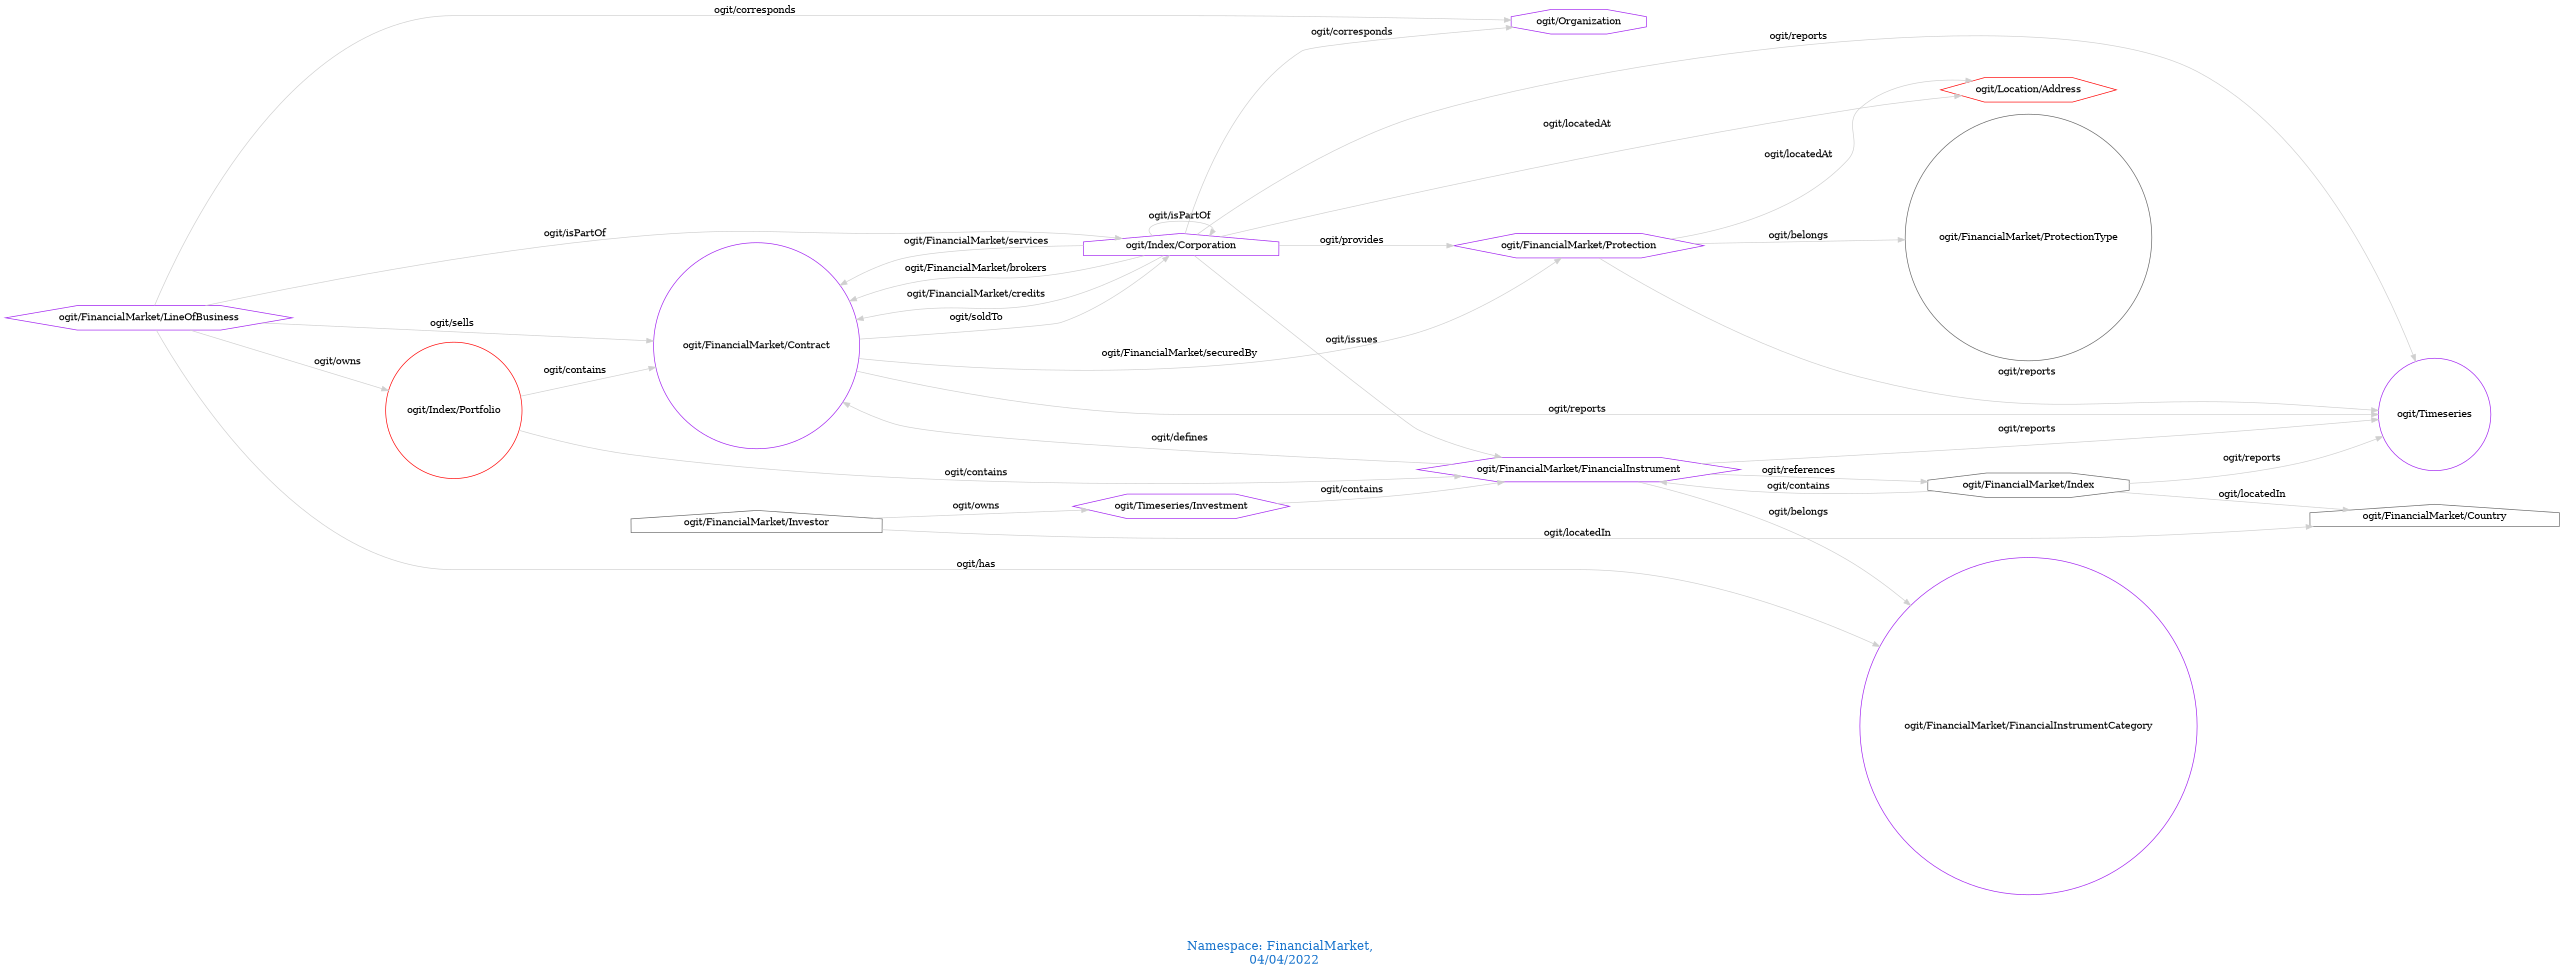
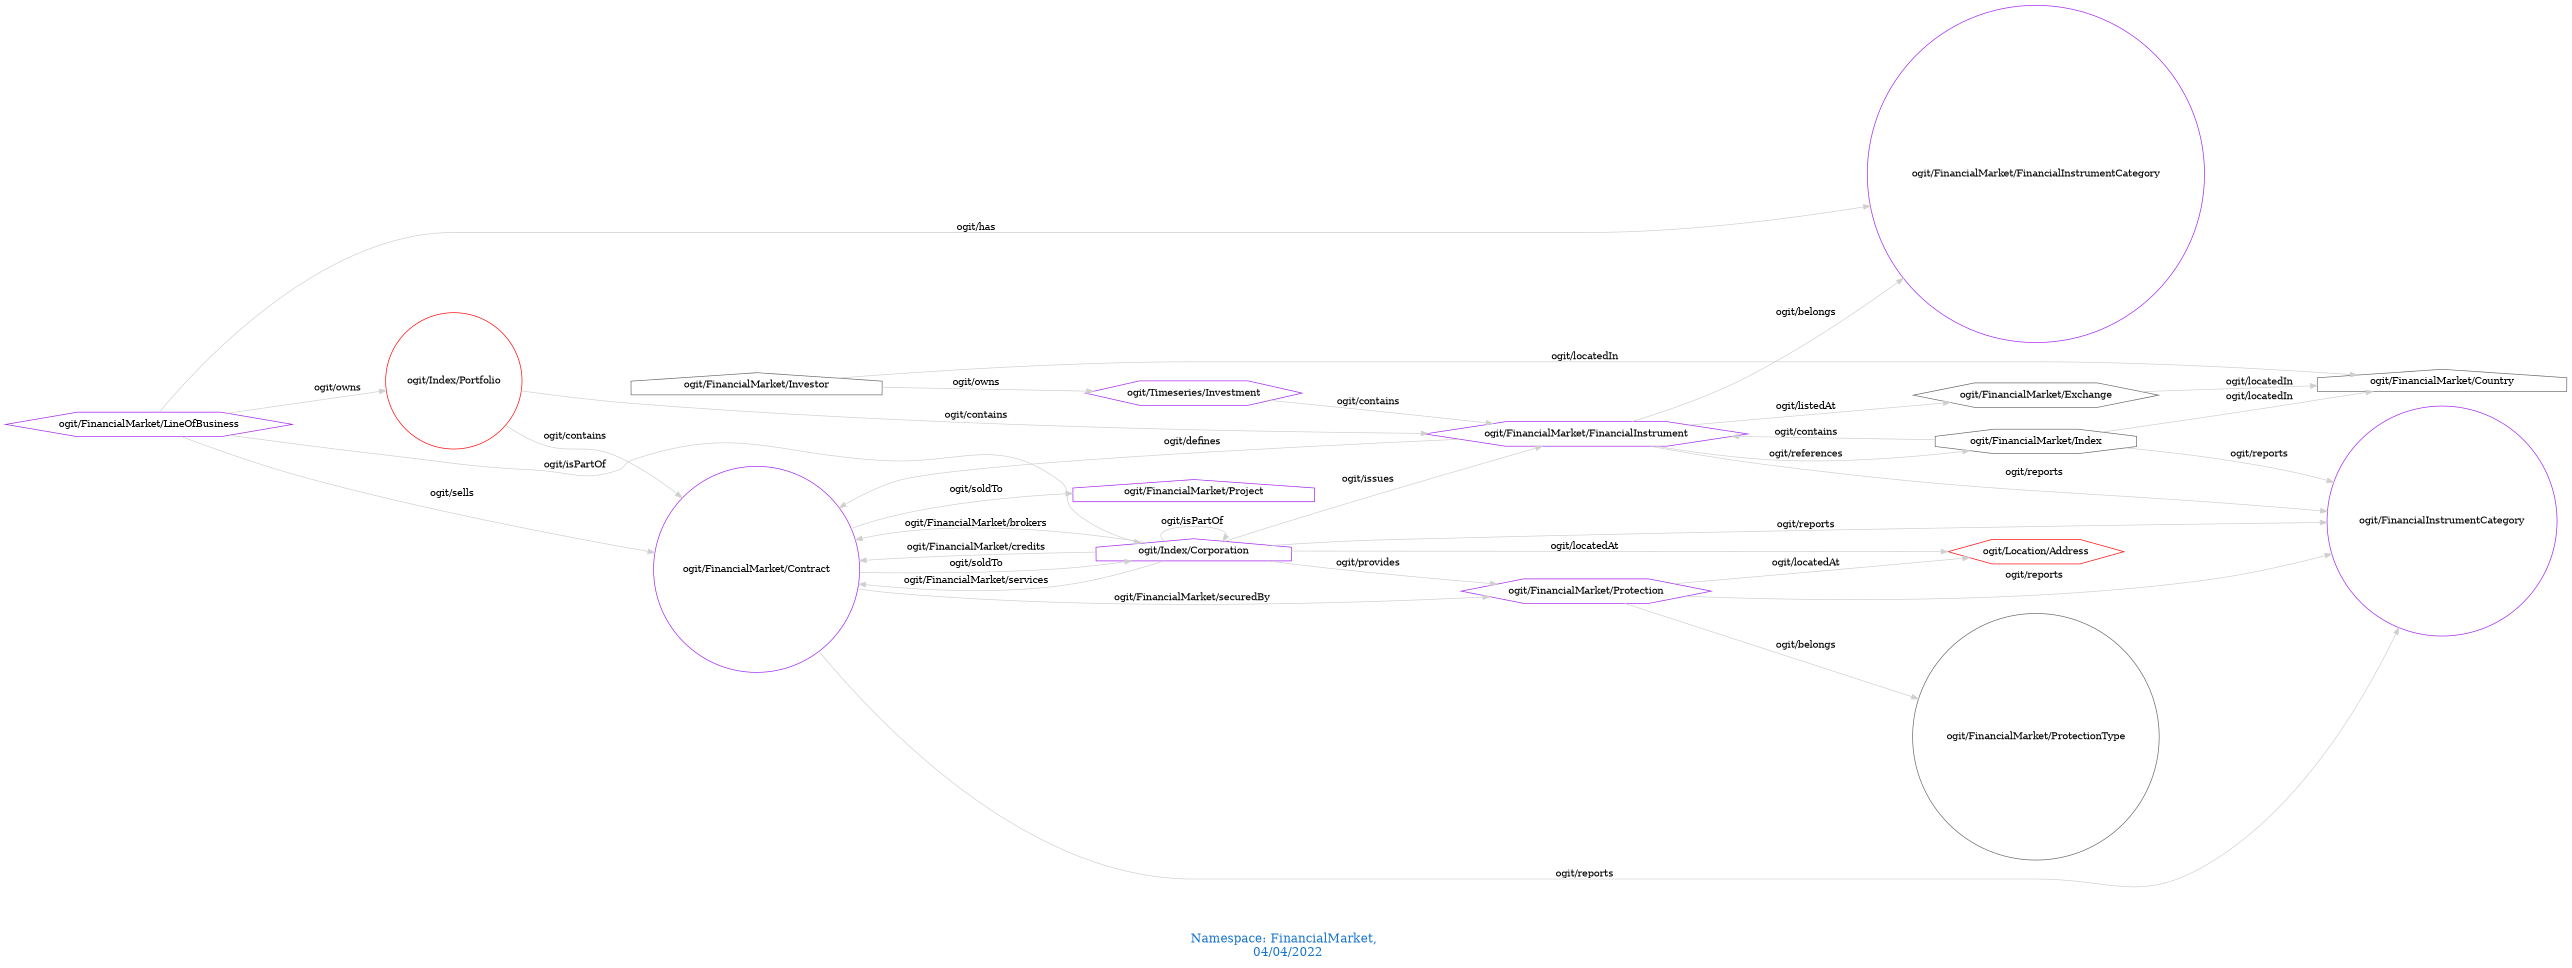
node "ogit/Organization": removed
node "ogit/FinancialMarket/Exchange": added
node "ogit/Timeseries": label "ogit/Timeseries" -> "ogit/FinancialInstrumentCategory"
node "ogit/FinancialMarket/Project": added
